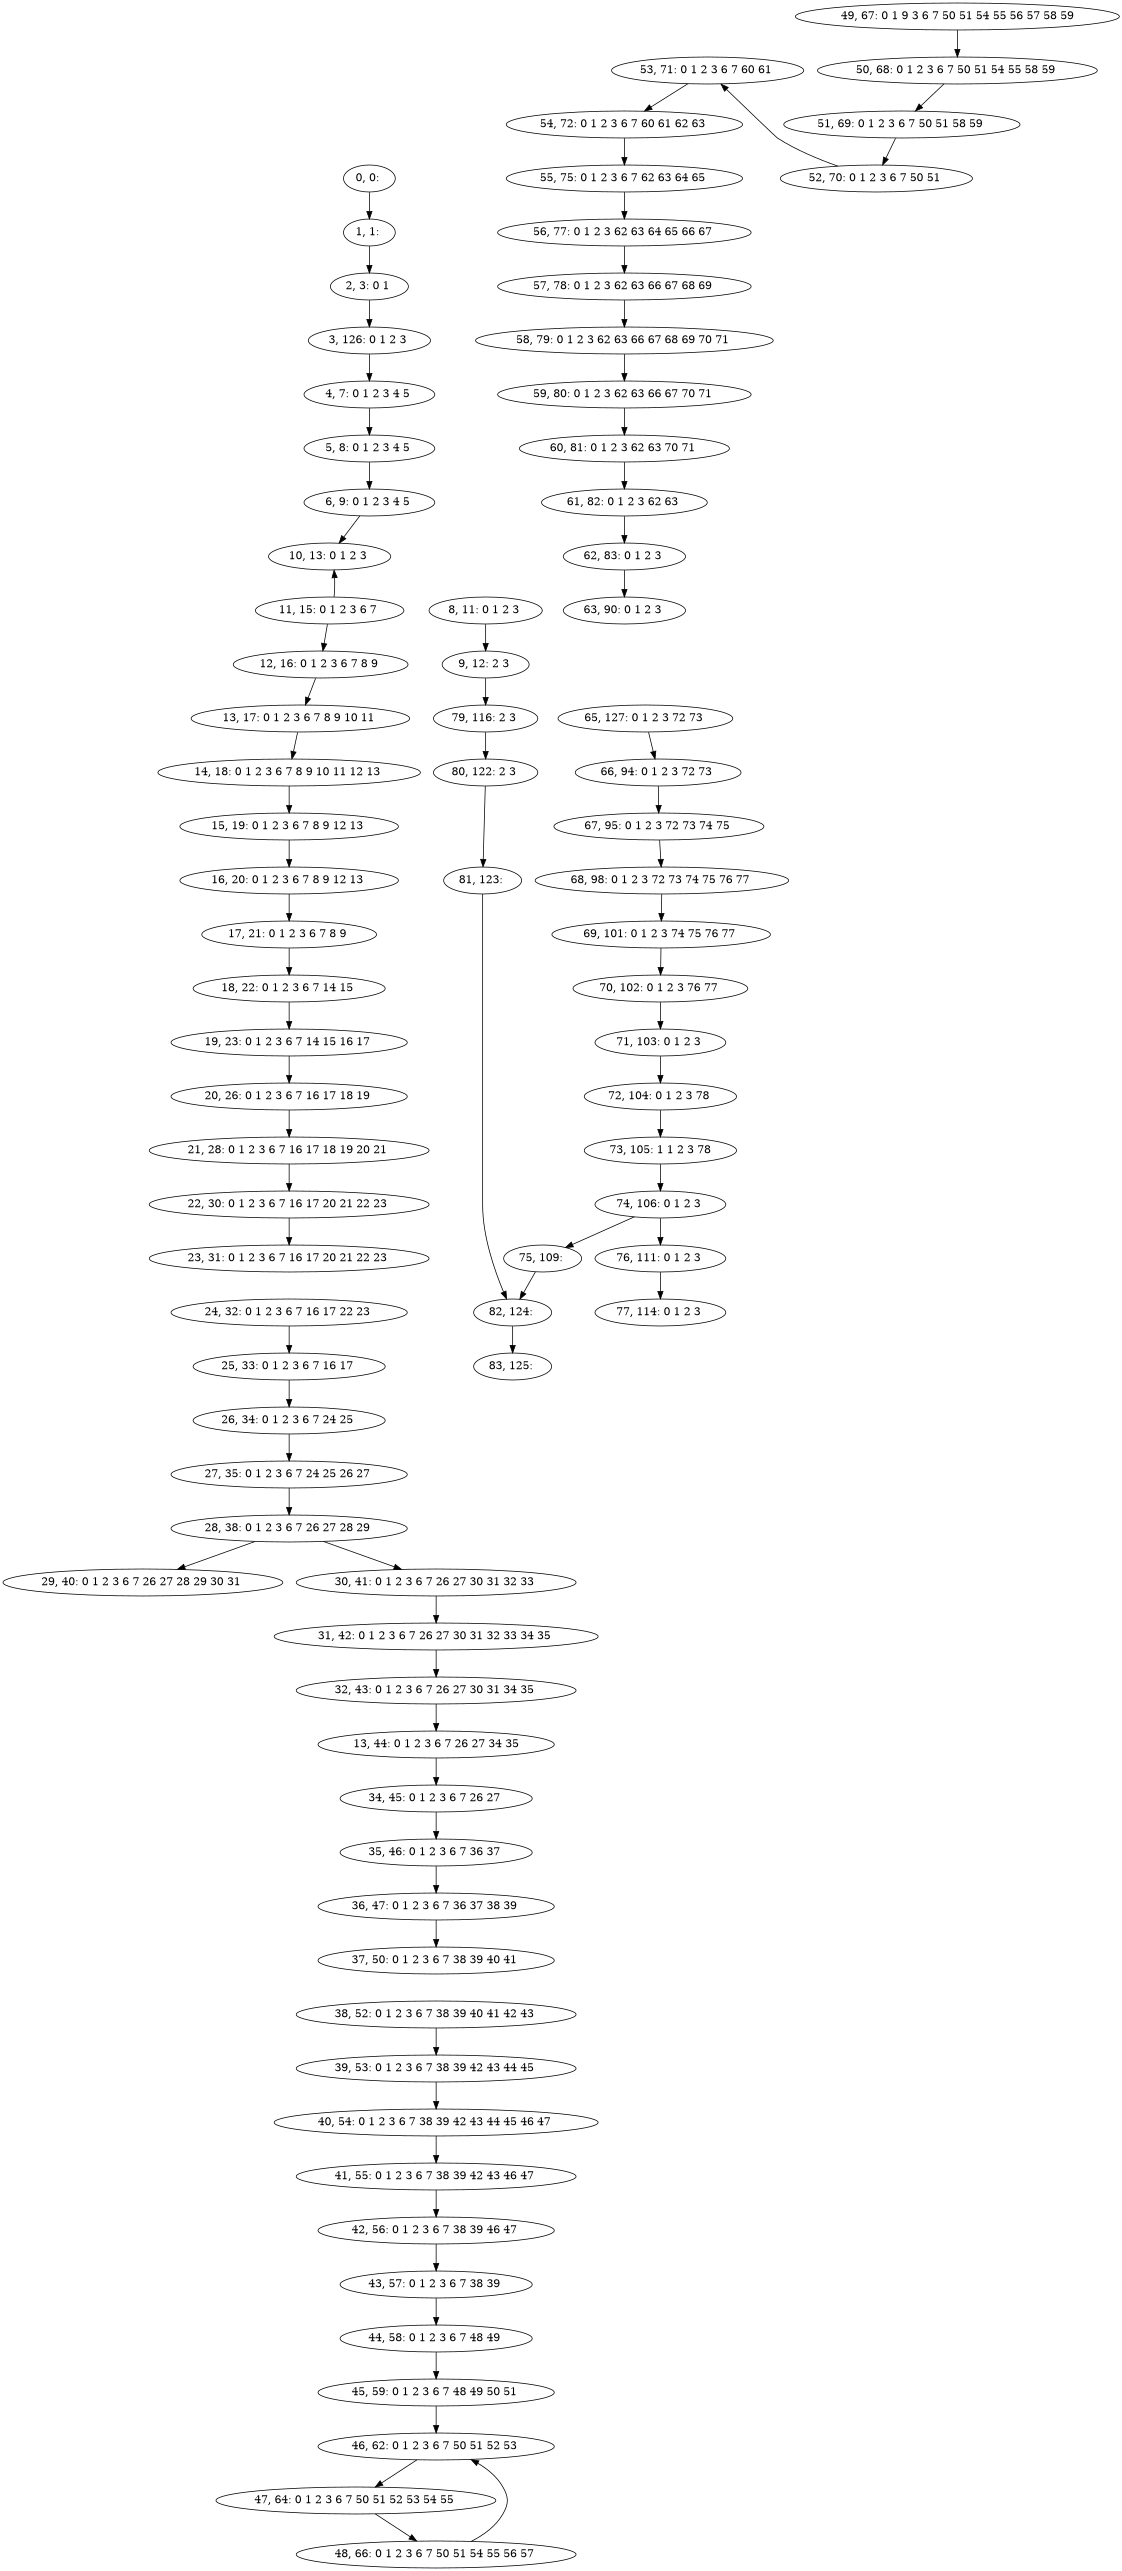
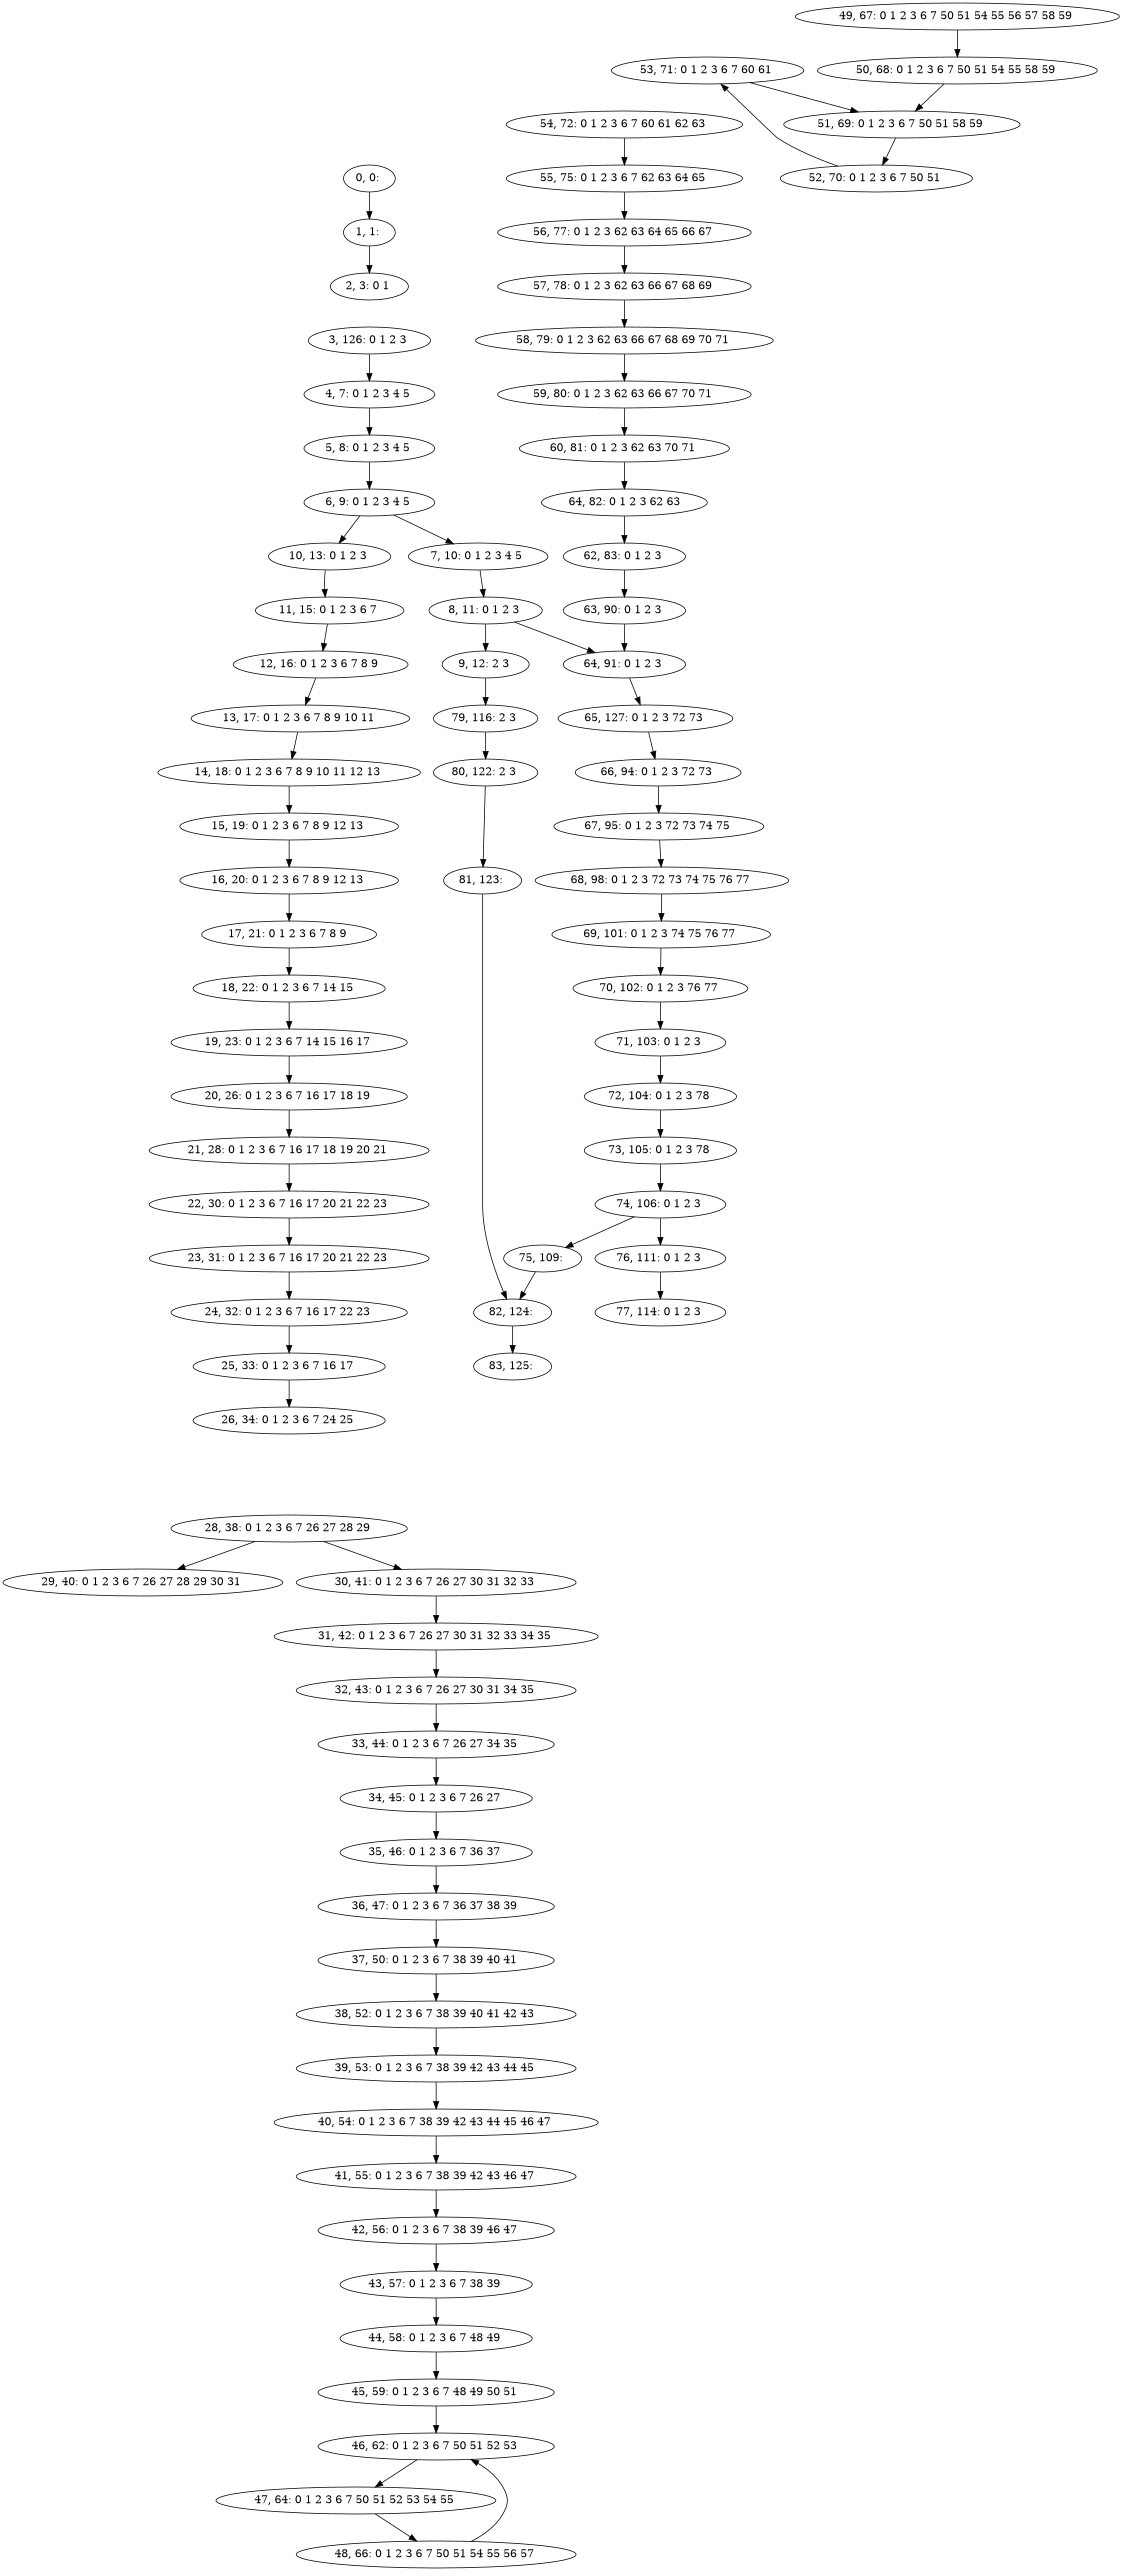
node "49, 67: 0 1 9 3 6 7 50 51 54 55 56 57 58 59": label "49, 67: 0 1 9 3 6 7 50 51 54 55 56 57 58 59" -> "49, 67: 0 1 2 3 6 7 50 51 54 55 56 57 58 59"
edge "53, 71: 0 1 2 3 6 7 60 61" -> "54, 72: 0 1 2 3 6 7 60 61 62 63": now "53, 71: 0 1 2 3 6 7 60 61" -> "51, 69: 0 1 2 3 6 7 50 51 58 59"
edge "2, 3: 0 1" -> "3, 126: 0 1 2 3": removed
node "61, 82: 0 1 2 3 62 63": label "61, 82: 0 1 2 3 62 63" -> "64, 82: 0 1 2 3 62 63"
node "7, 10: 0 1 2 3 4 5": added
edge "11, 15: 0 1 2 3 6 7" -> "10, 13: 0 1 2 3": reversed
node "64, 91: 0 1 2 3": added
node "73, 105: 1 1 2 3 78": label "73, 105: 1 1 2 3 78" -> "73, 105: 0 1 2 3 78"
edge "23, 31: 0 1 2 3 6 7 16 17 20 21 22 23" -> "24, 32: 0 1 2 3 6 7 16 17 22 23": added
node "27, 35: 0 1 2 3 6 7 24 25 26 27": removed
node "13, 44: 0 1 2 3 6 7 26 27 34 35": label "13, 44: 0 1 2 3 6 7 26 27 34 35" -> "33, 44: 0 1 2 3 6 7 26 27 34 35"
edge "37, 50: 0 1 2 3 6 7 38 39 40 41" -> "38, 52: 0 1 2 3 6 7 38 39 40 41 42 43": added
